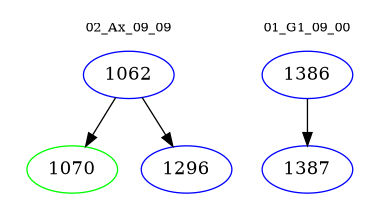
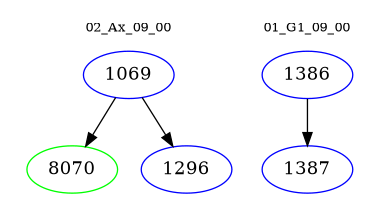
cluster "02_Ax_09_09": label "02_Ax_09_09" -> "02_Ax_09_00"
node "1062": label "1062" -> "1069"
node "1070": label "1070" -> "8070"
